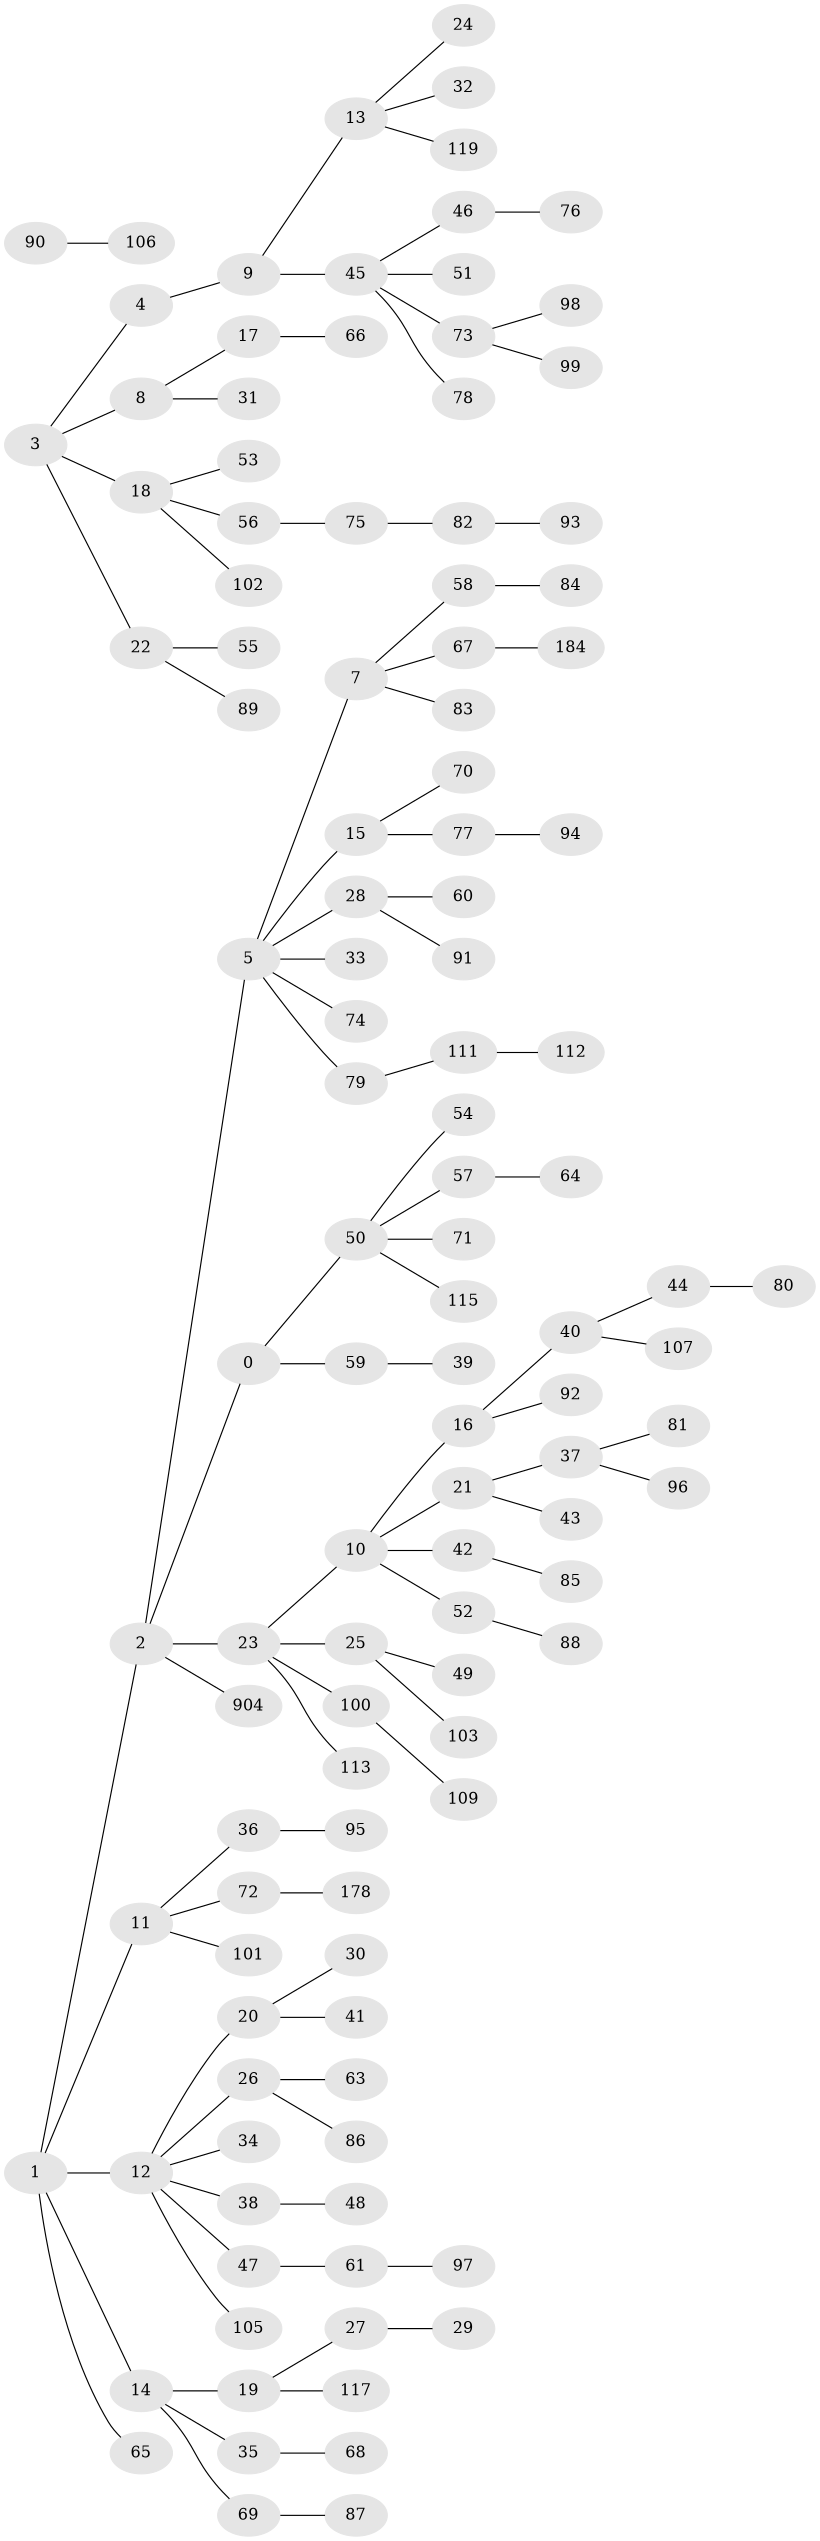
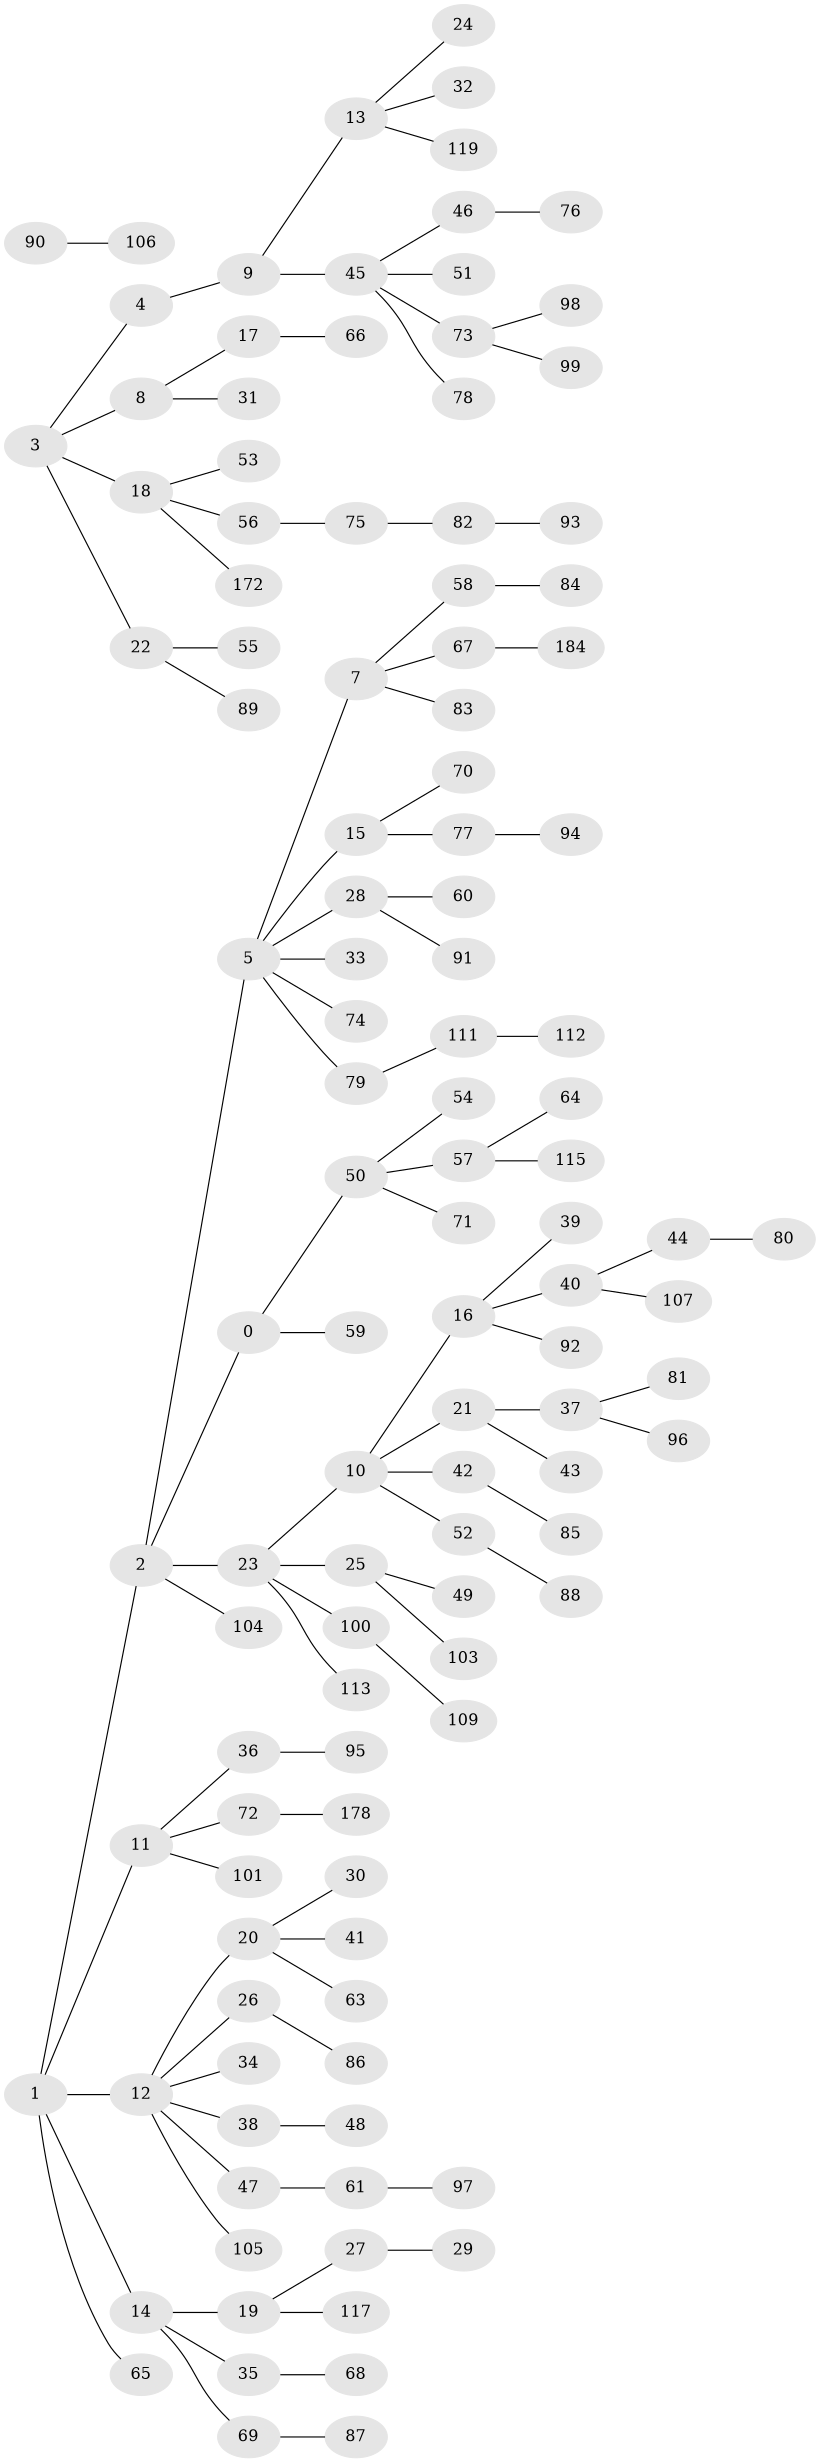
node "102": label "102" -> "172"
edge "50" -- "115": now "57" -- "115"
edge "59" -- "39": now "16" -- "39"
node "904": label "904" -> "104"
edge "26" -- "63": now "20" -- "63"
